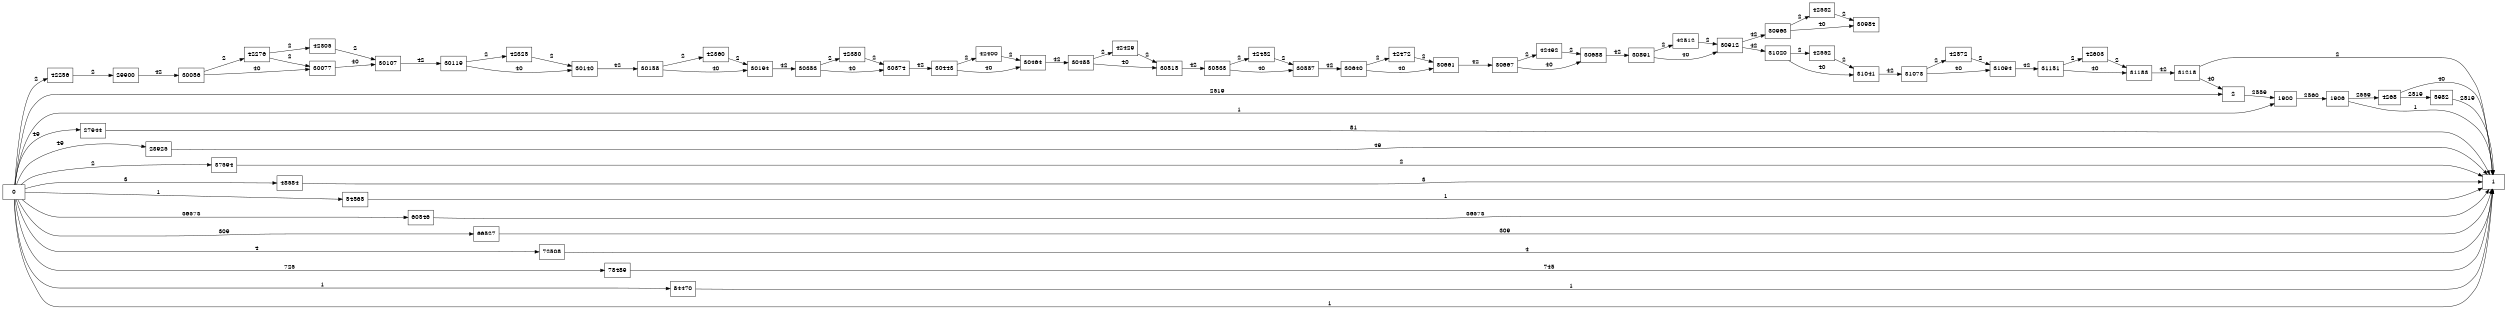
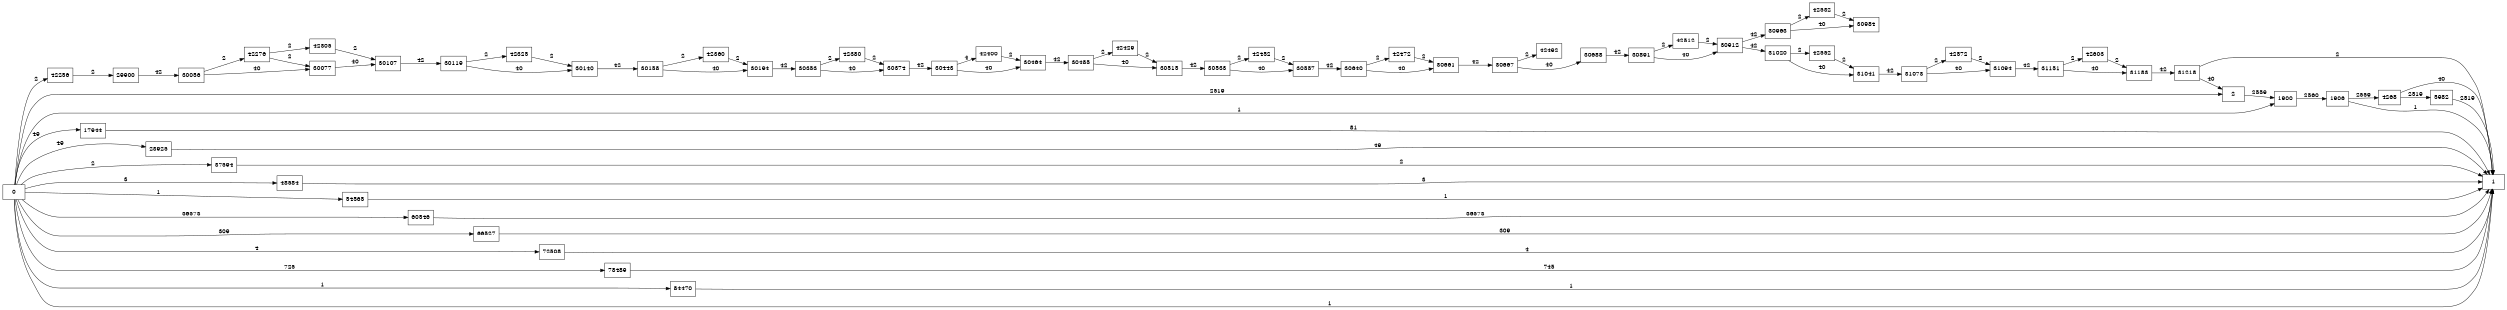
edge "42492" -> "30688": removed, label "2"
edge "30443" -> "42400": label "2" -> "4"
node "27944": label "27944" -> "17944"
